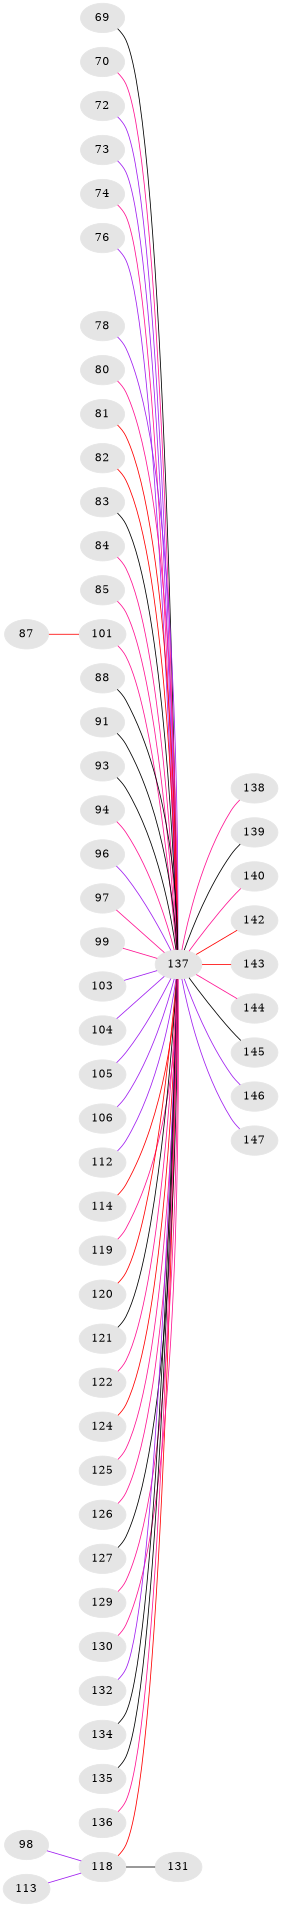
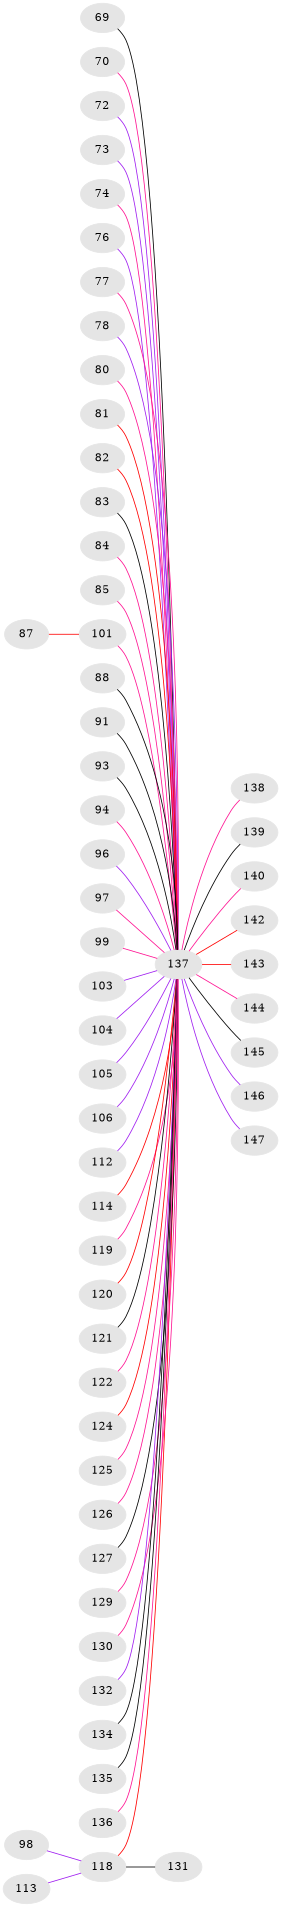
node "77": added
